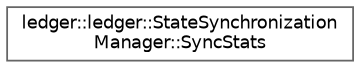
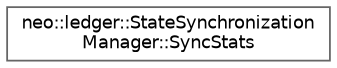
node "ledger::ledger::StateSynchronization Manager::SyncStats": label "ledger::ledger::StateSynchronization Manager::SyncStats" -> "neo::ledger::StateSynchronization Manager::SyncStats"
